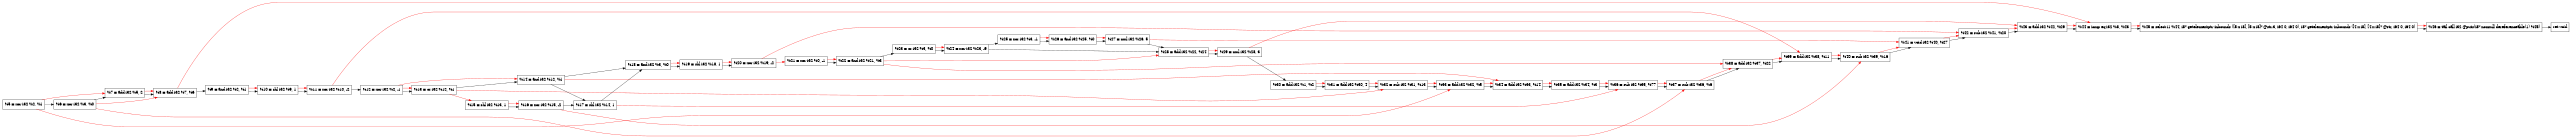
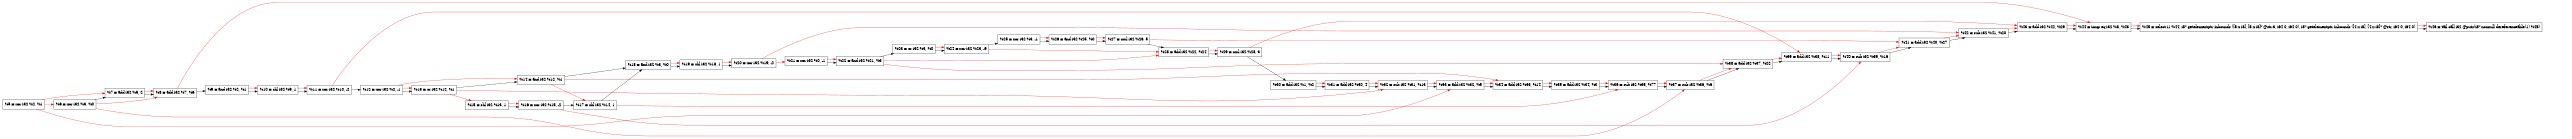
node "ret void": removed
node "%41 = void i32 %40, %27": label "%41 = void i32 %40, %27" -> "%41 = add i32 %40, %27"
edge "%24 = xor i32 %23, -9" -> "%28 = add i32 %22, %24": color black -> red
edge "%14 = and i32 %12, %1" -> "%17 = shl i32 %14, 1": color black -> red
edge "%5 = xor i32 %2, %1" -> "%6 = xor i32 %3, %0": color black -> red
